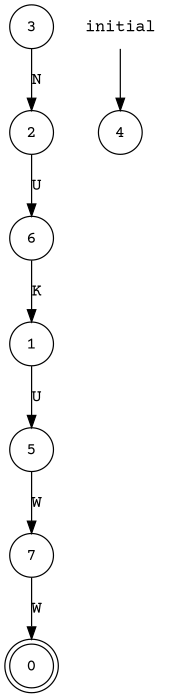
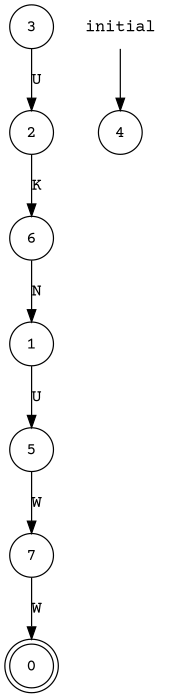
edge "3" -> "2": label "N" -> "U"
edge "2" -> "6": label "U" -> "K"
edge "6" -> "1": label "K" -> "N"
